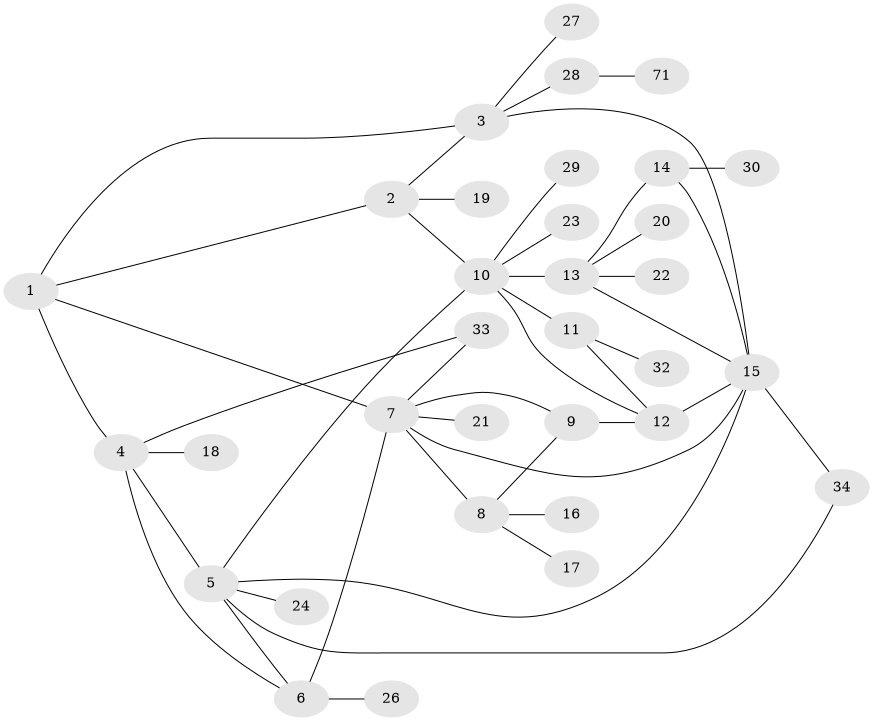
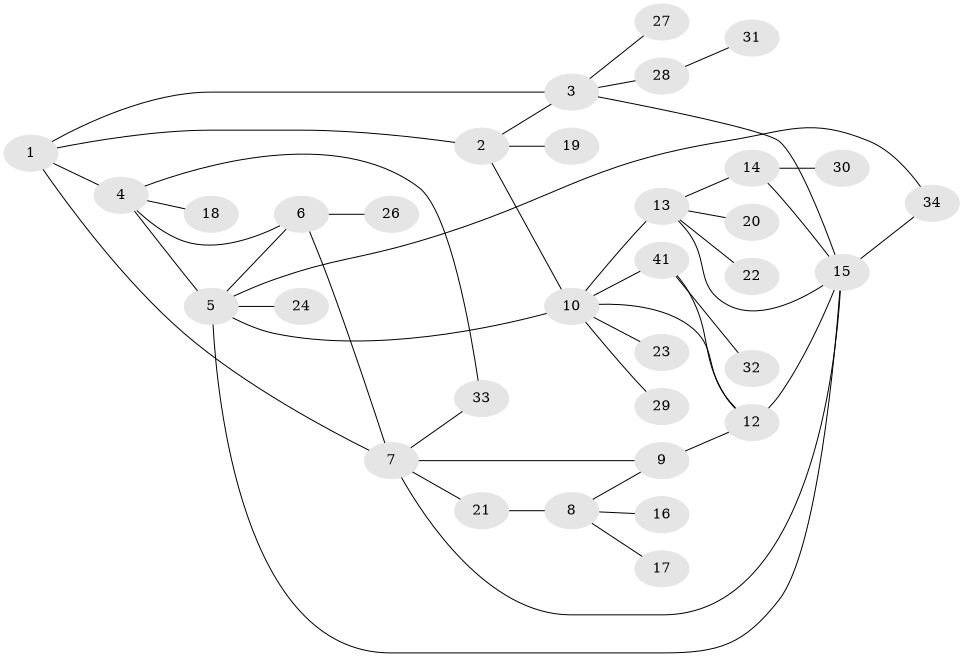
node "71": label "71" -> "31"
node "11": label "11" -> "41"
edge "7" -- "8": now "21" -- "8"
